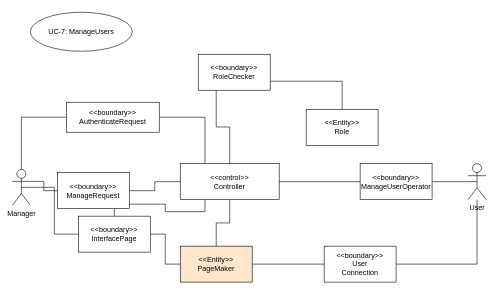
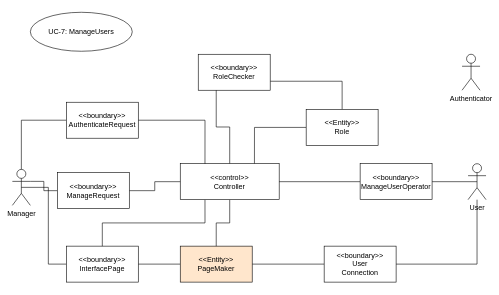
node "Authenticator": added
node "<<boundary>> AuthenticateRequest": size 93x30 -> 72x36
edge "<<Entity>> Role" -- "<<control>> Controller": added
node "<<boundary>> InterfacePage": moved (114, 234) -> (102, 264)
